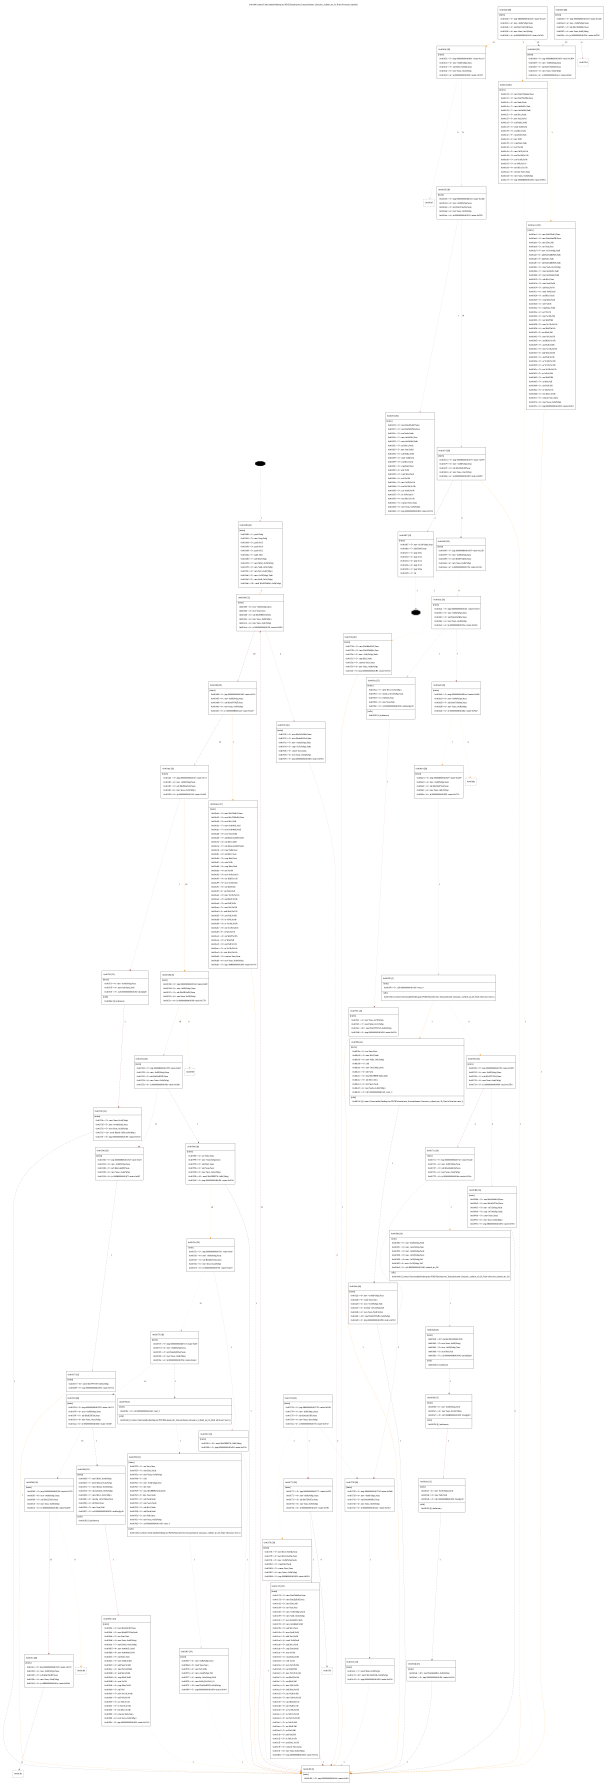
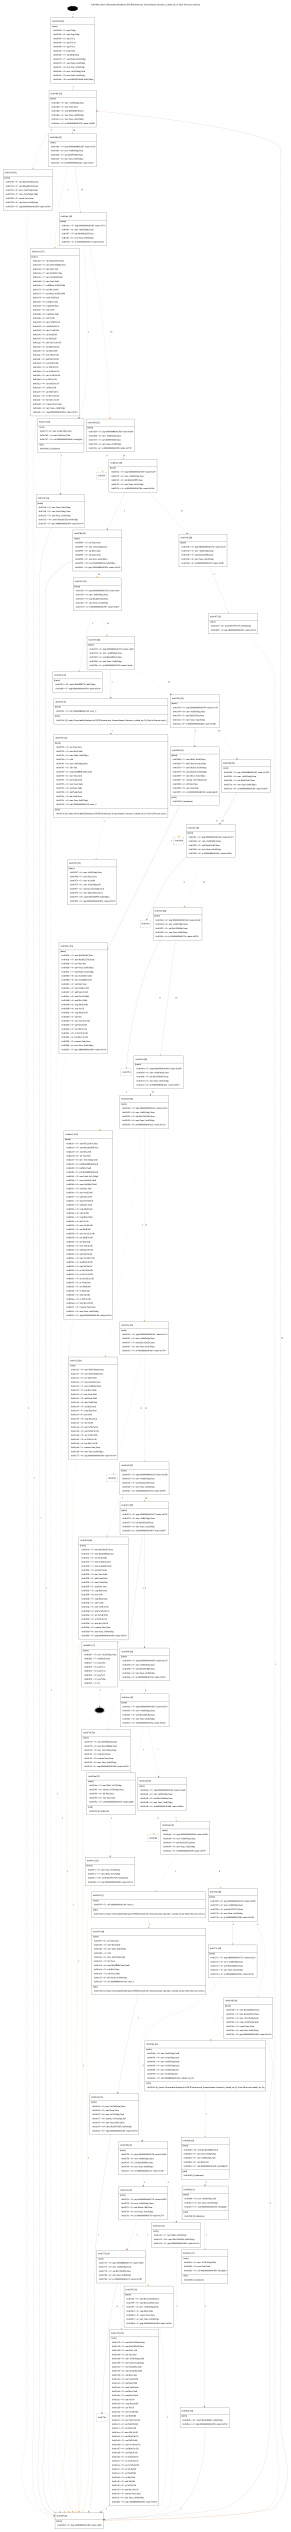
edge "0x401620 [28]" -> "0x401604 [28]": reversed
edge "0x4015cc [28]" -> "0x4015e8 [28]": added, label "13"
edge "0x4019f9 [5]" -> "0x401700 [28]": now "0x4016e4 [28]" -> "0x401700 [28]"
edge "0x401674 [28]" -> "0x401d94 [5]": now "0x401812 [86]" -> "0x401d94 [5]"
edge "0x401754 [28]" -> "0x401738 [28]": reversed
